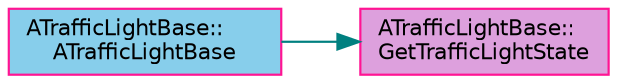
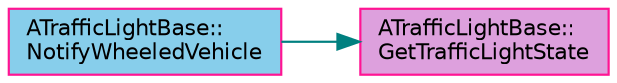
node "ATrafficLightBase:: ATrafficLightBase": label "ATrafficLightBase:: ATrafficLightBase" -> "ATrafficLightBase:: NotifyWheeledVehicle"
